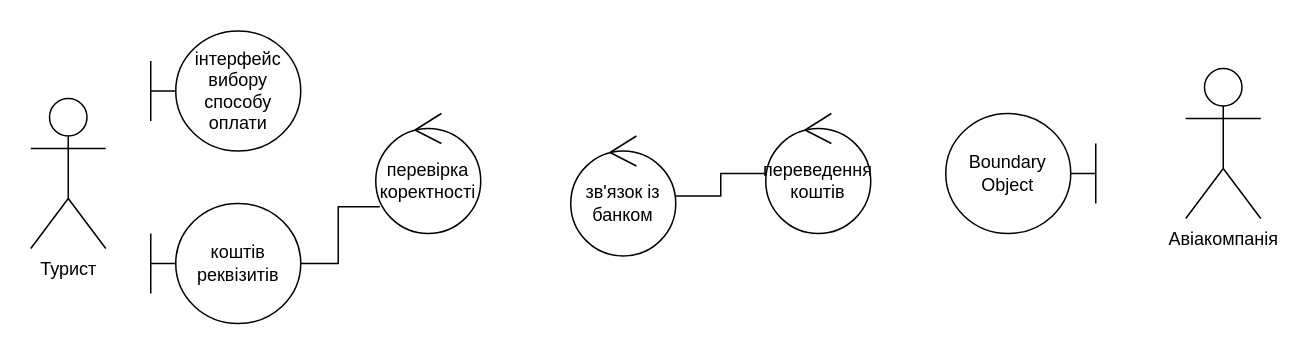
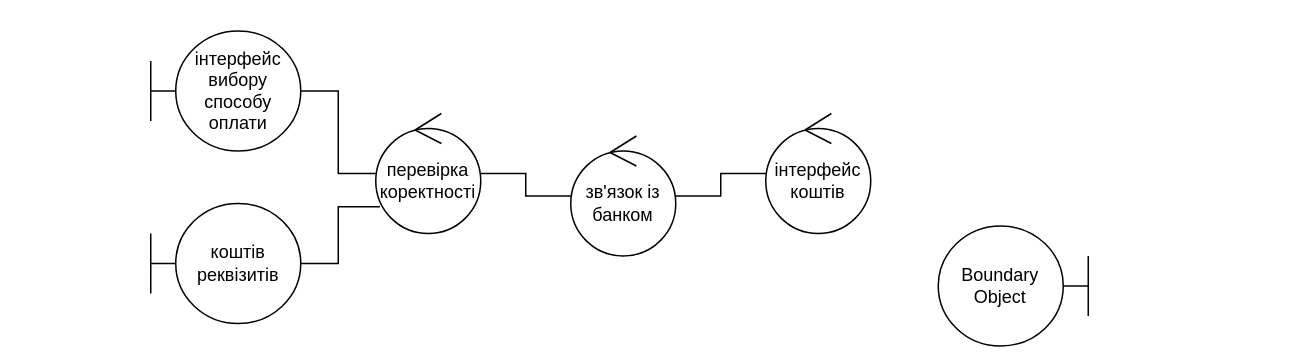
edge "інтерфейс вибору способу оплати" -- "перевірка коректності": added
node "Авіакомпанія": removed
node "Турист": removed
node "Boundary Object": moved (1021, 173) -> (1013, 286)
node "переведення коштів": label "переведення коштів" -> "інтерфейс коштів"
edge "перевірка коректності" -- "зв'язок із банком": added
